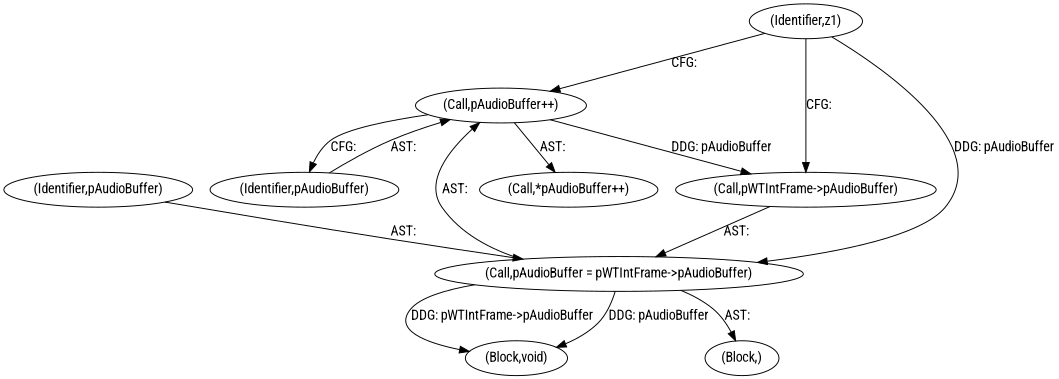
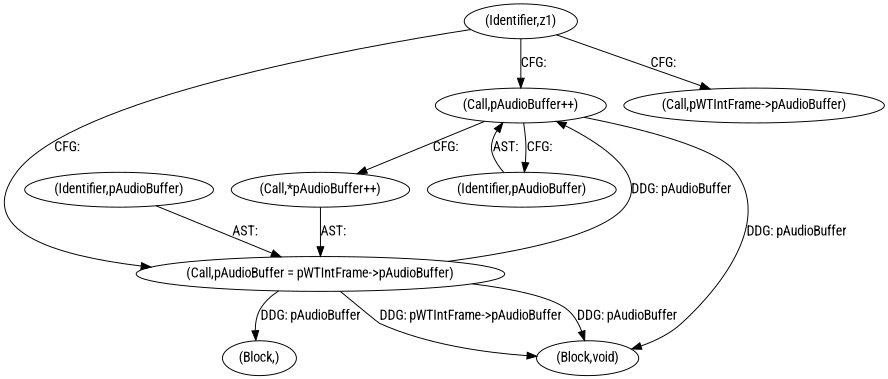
edge "(Call,pAudioBuffer++)" -> "(Call,pWTIntFrame->pAudioBuffer)": now "(Call,pAudioBuffer++)" -> "(Block,void)"
edge "(Call,pAudioBuffer++)" -> "(Call,*pAudioBuffer++)": label "AST: " -> "CFG: "
edge "(Identifier,z1)" -> "(Call,pAudioBuffer = pWTIntFrame->pAudioBuffer)": label "DDG: pAudioBuffer" -> "CFG: "
edge "(Call,pAudioBuffer = pWTIntFrame->pAudioBuffer)" -> "(Call,pAudioBuffer++)": label "AST: " -> "DDG: pAudioBuffer"
edge "(Call,pWTIntFrame->pAudioBuffer)" -> "(Call,pAudioBuffer = pWTIntFrame->pAudioBuffer)": now "(Call,*pAudioBuffer++)" -> "(Call,pAudioBuffer = pWTIntFrame->pAudioBuffer)"
edge "(Call,pAudioBuffer = pWTIntFrame->pAudioBuffer)" -> "(Block,)": label "AST: " -> "DDG: pAudioBuffer"
